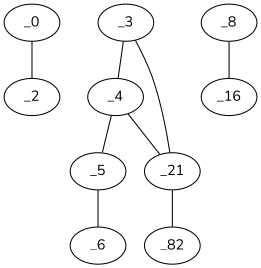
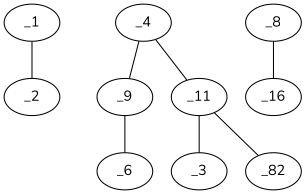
node "_0": label "_0" -> "_1"
edge "_3" -- "_4": removed
node "_5": label "_5" -> "_9"
node "_21": label "_21" -> "_11"
